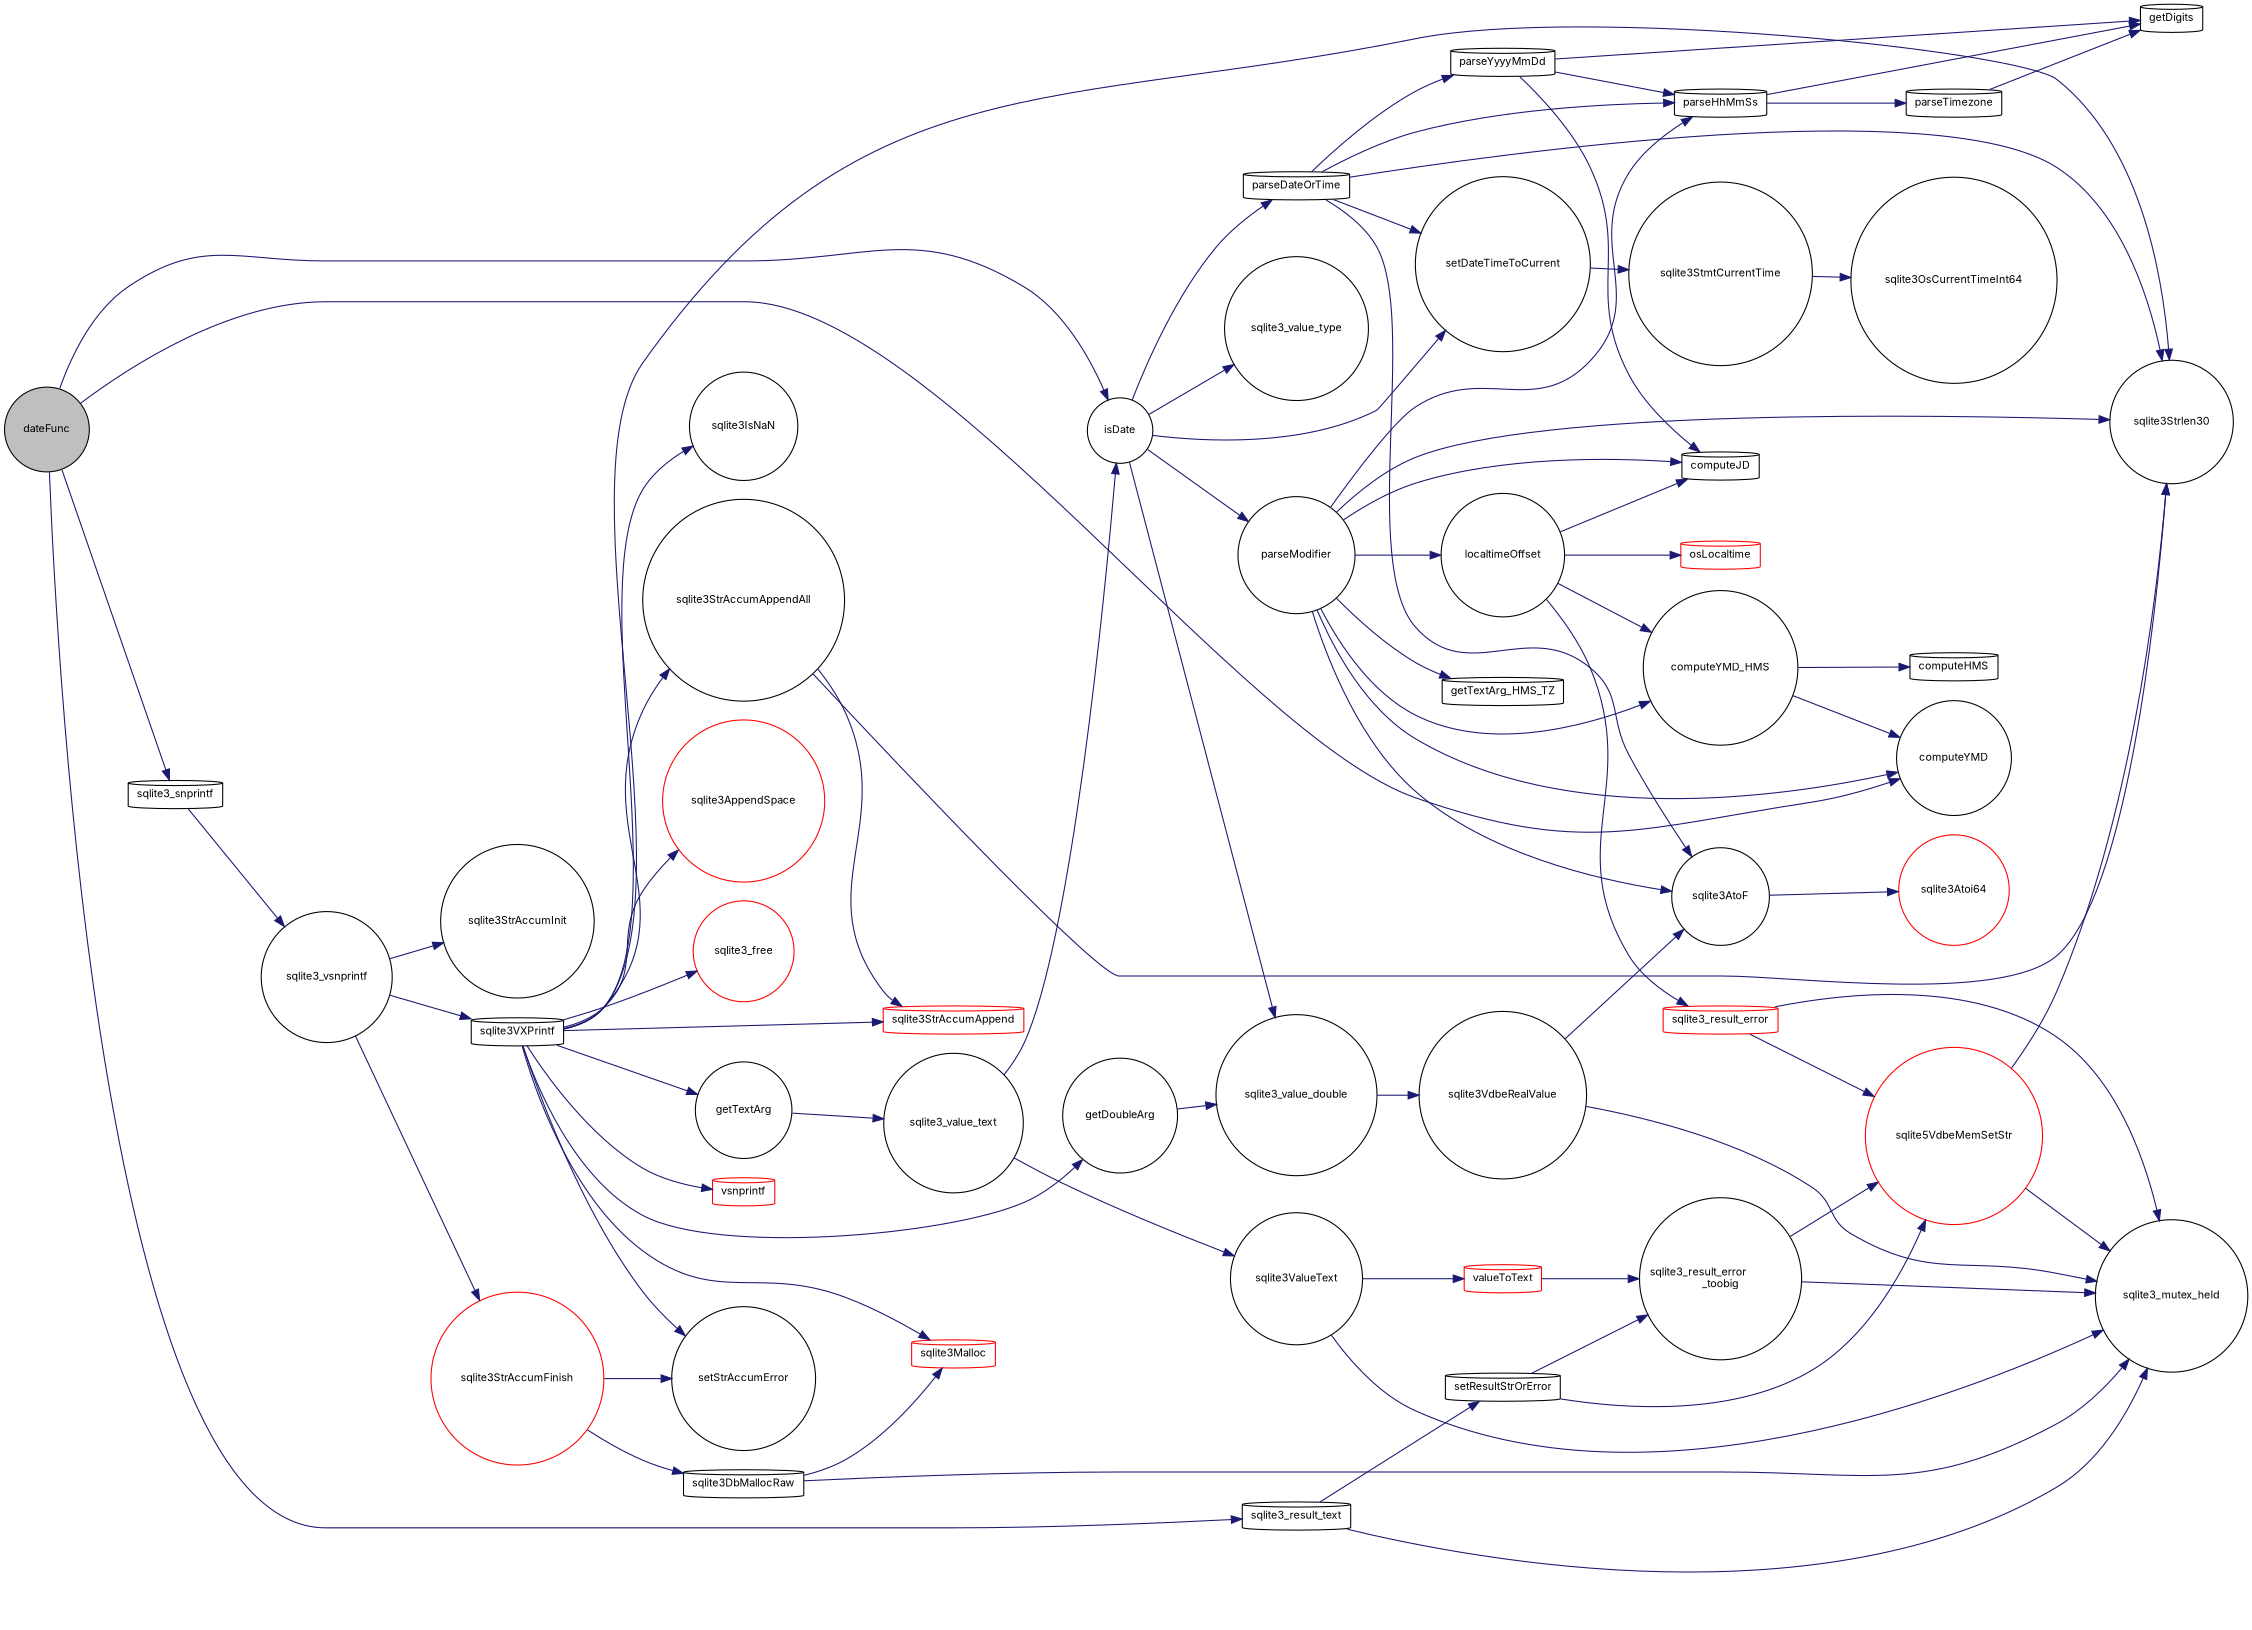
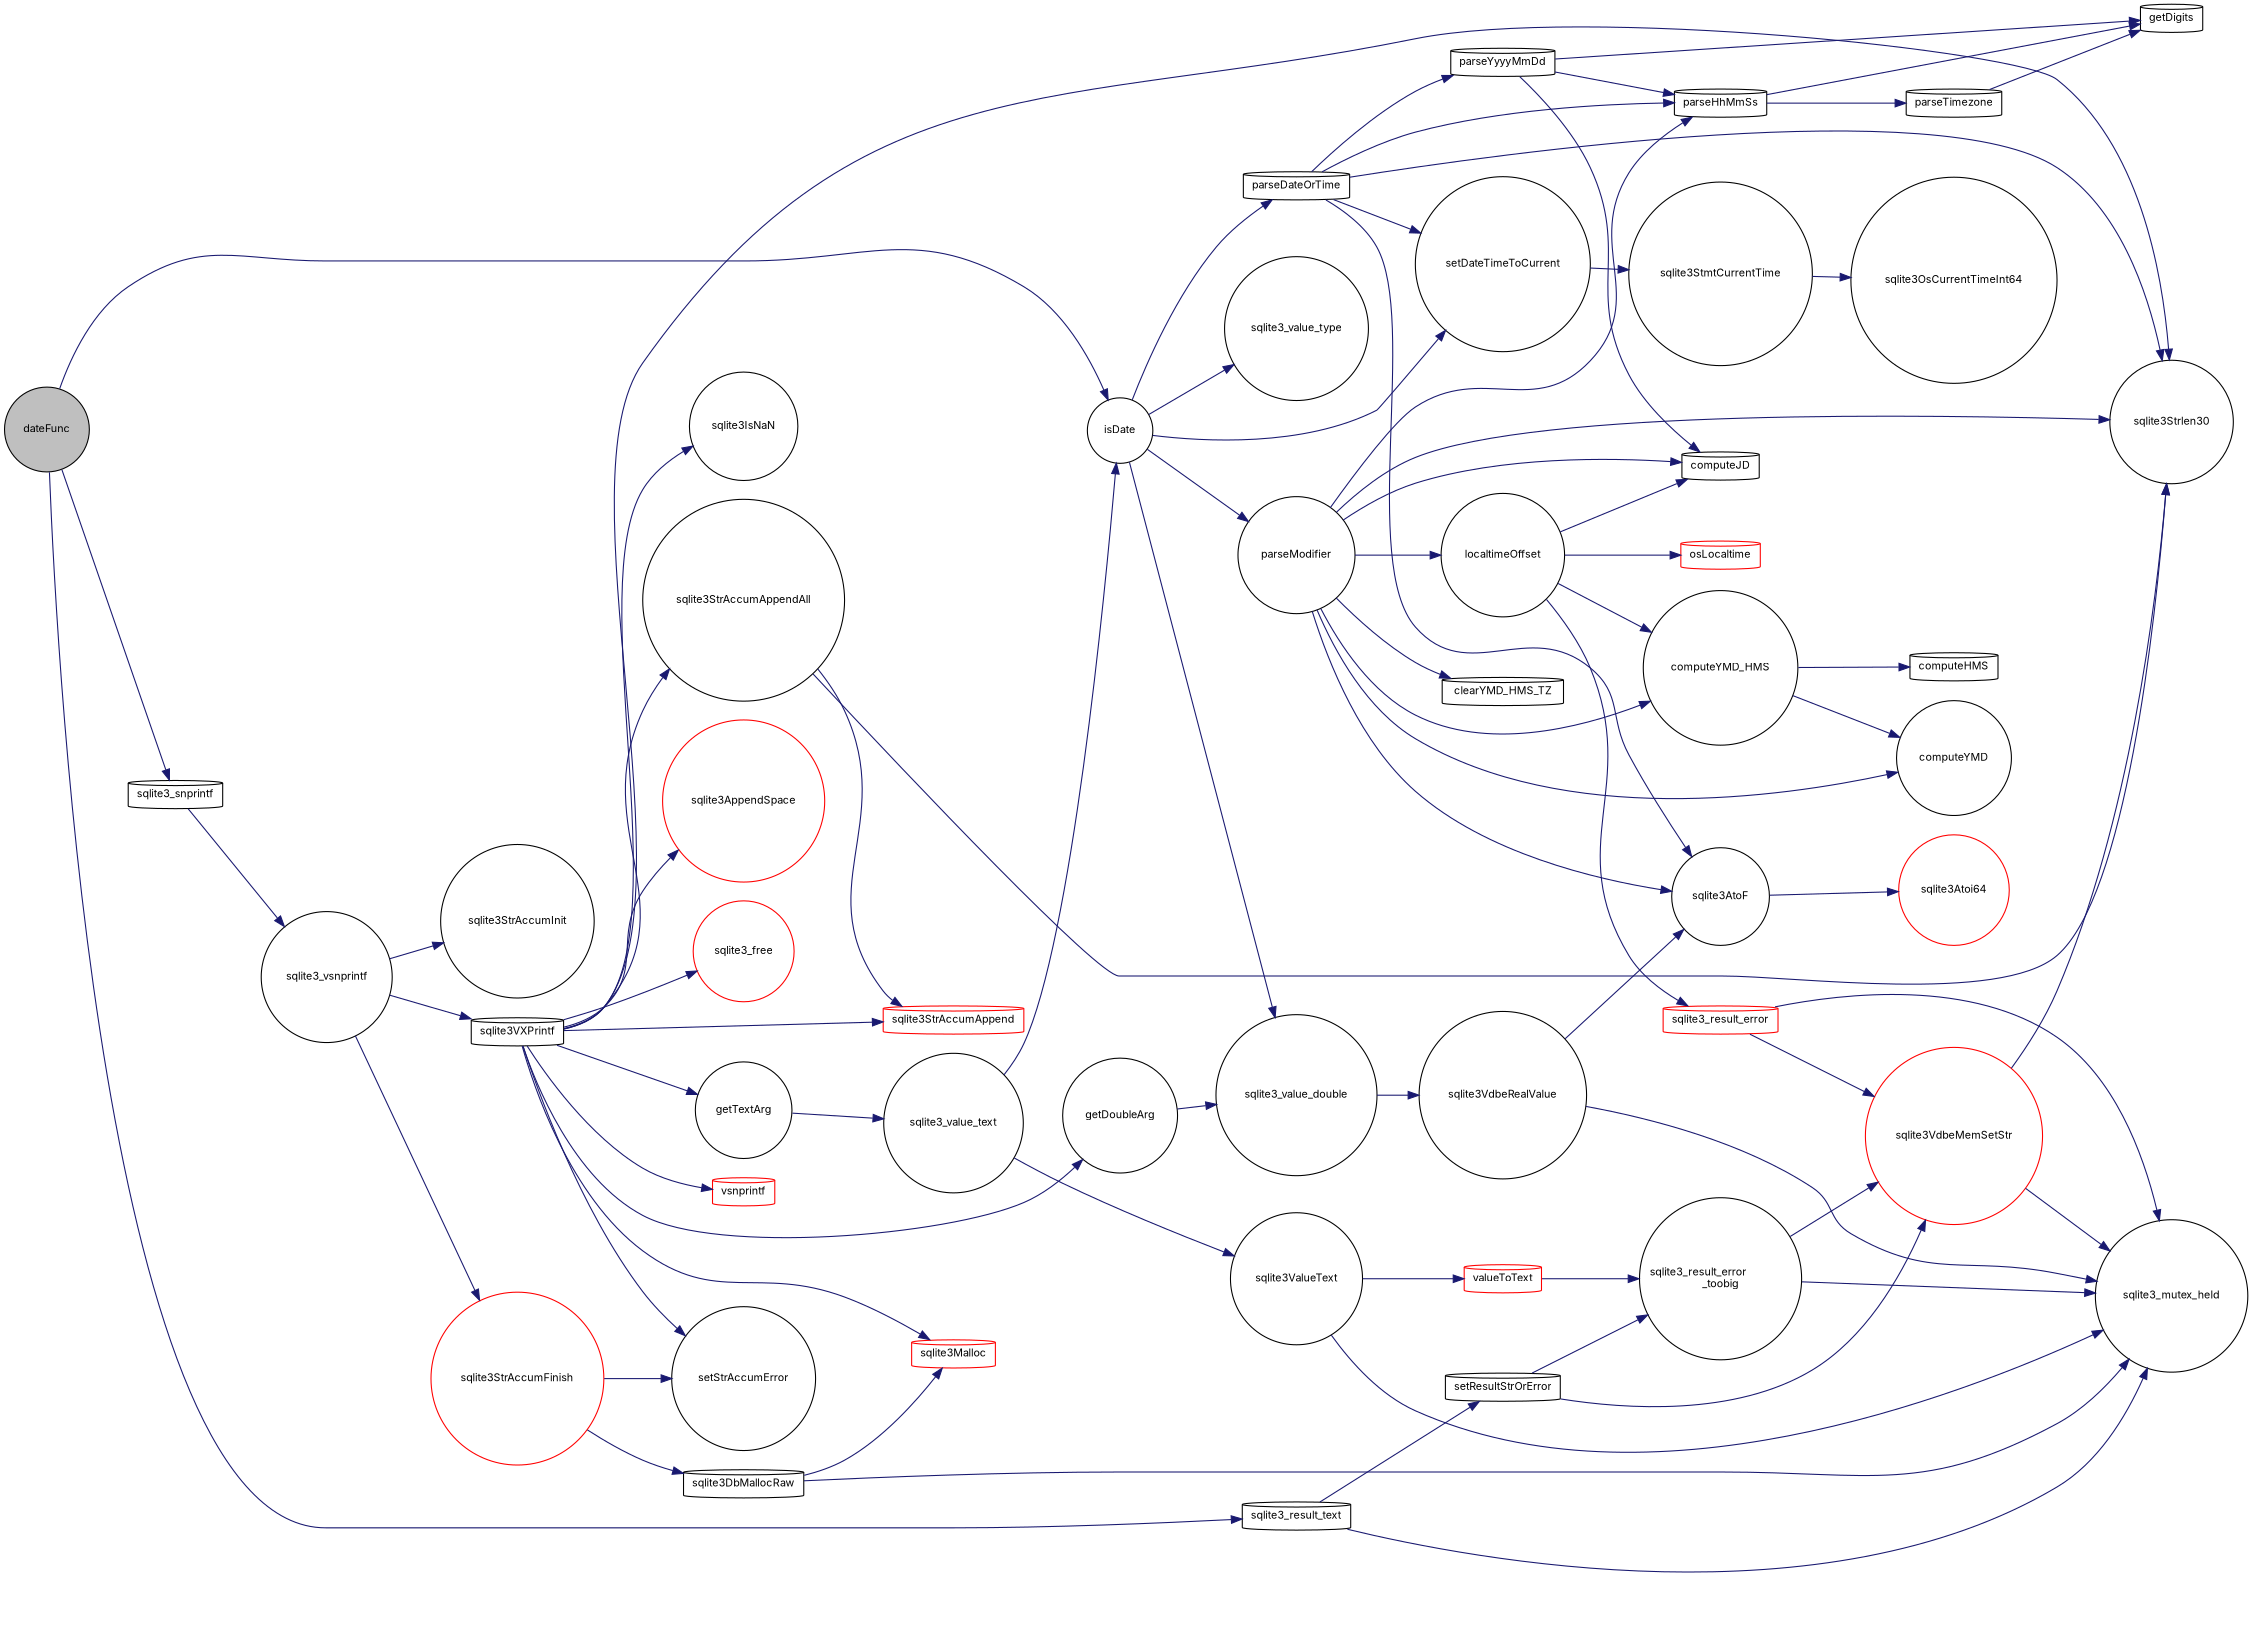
edge "dateFunc" -> "computeYMD": removed
node "getTextArg_HMS_TZ": label "getTextArg_HMS_TZ" -> "clearYMD_HMS_TZ"
node "sqlite5VdbeMemSetStr": label "sqlite5VdbeMemSetStr" -> "sqlite3VdbeMemSetStr"
